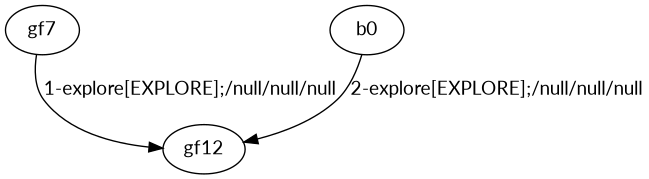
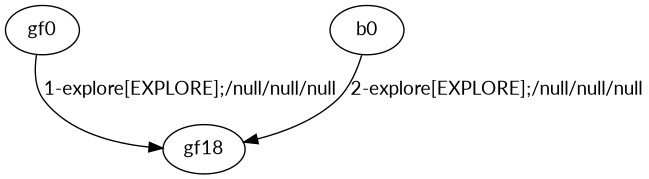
node "gf7": label "gf7" -> "gf0"
node "gf12": label "gf12" -> "gf18"
